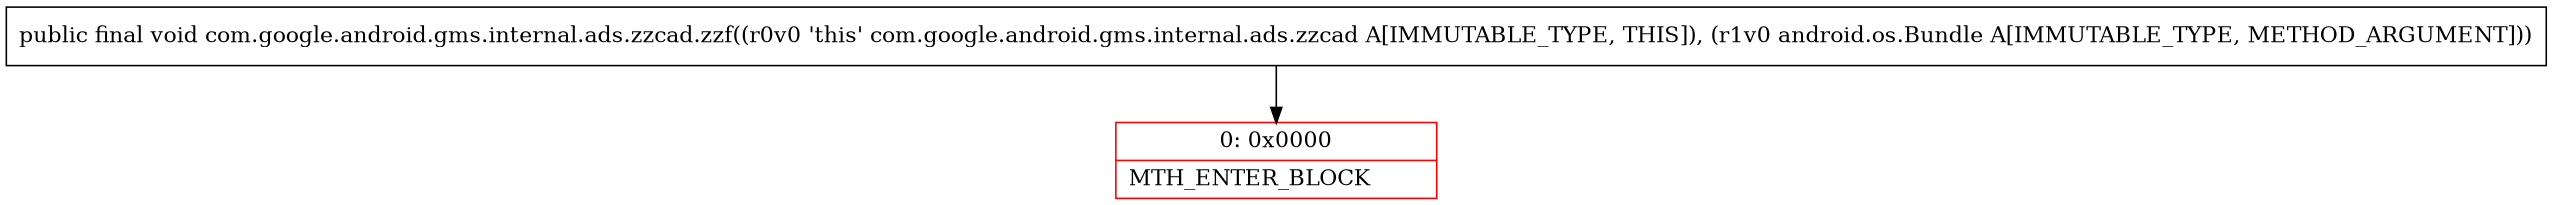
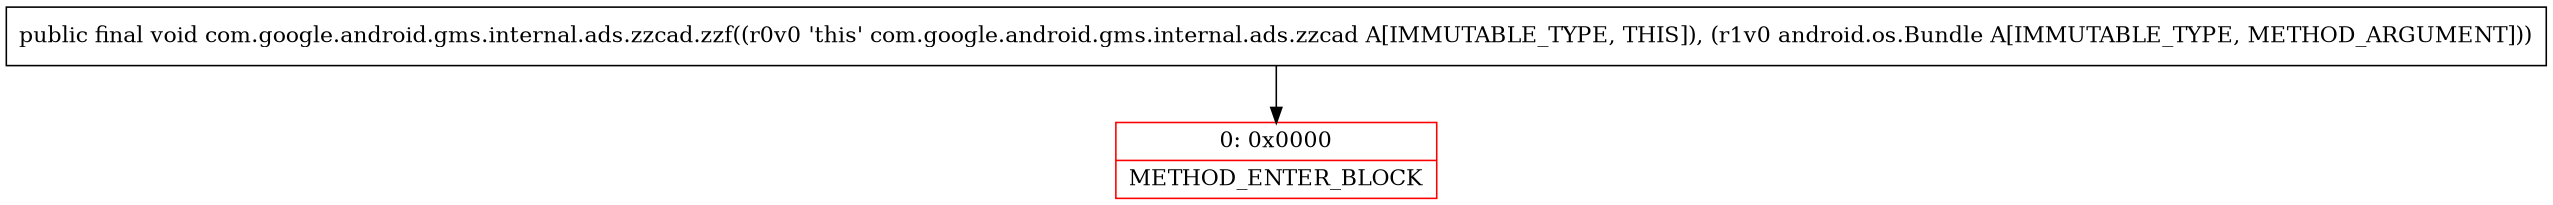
node "0: 0x0000": text "MTH_ENTER_BLOCK" -> "METHOD_ENTER_BLOCK"
